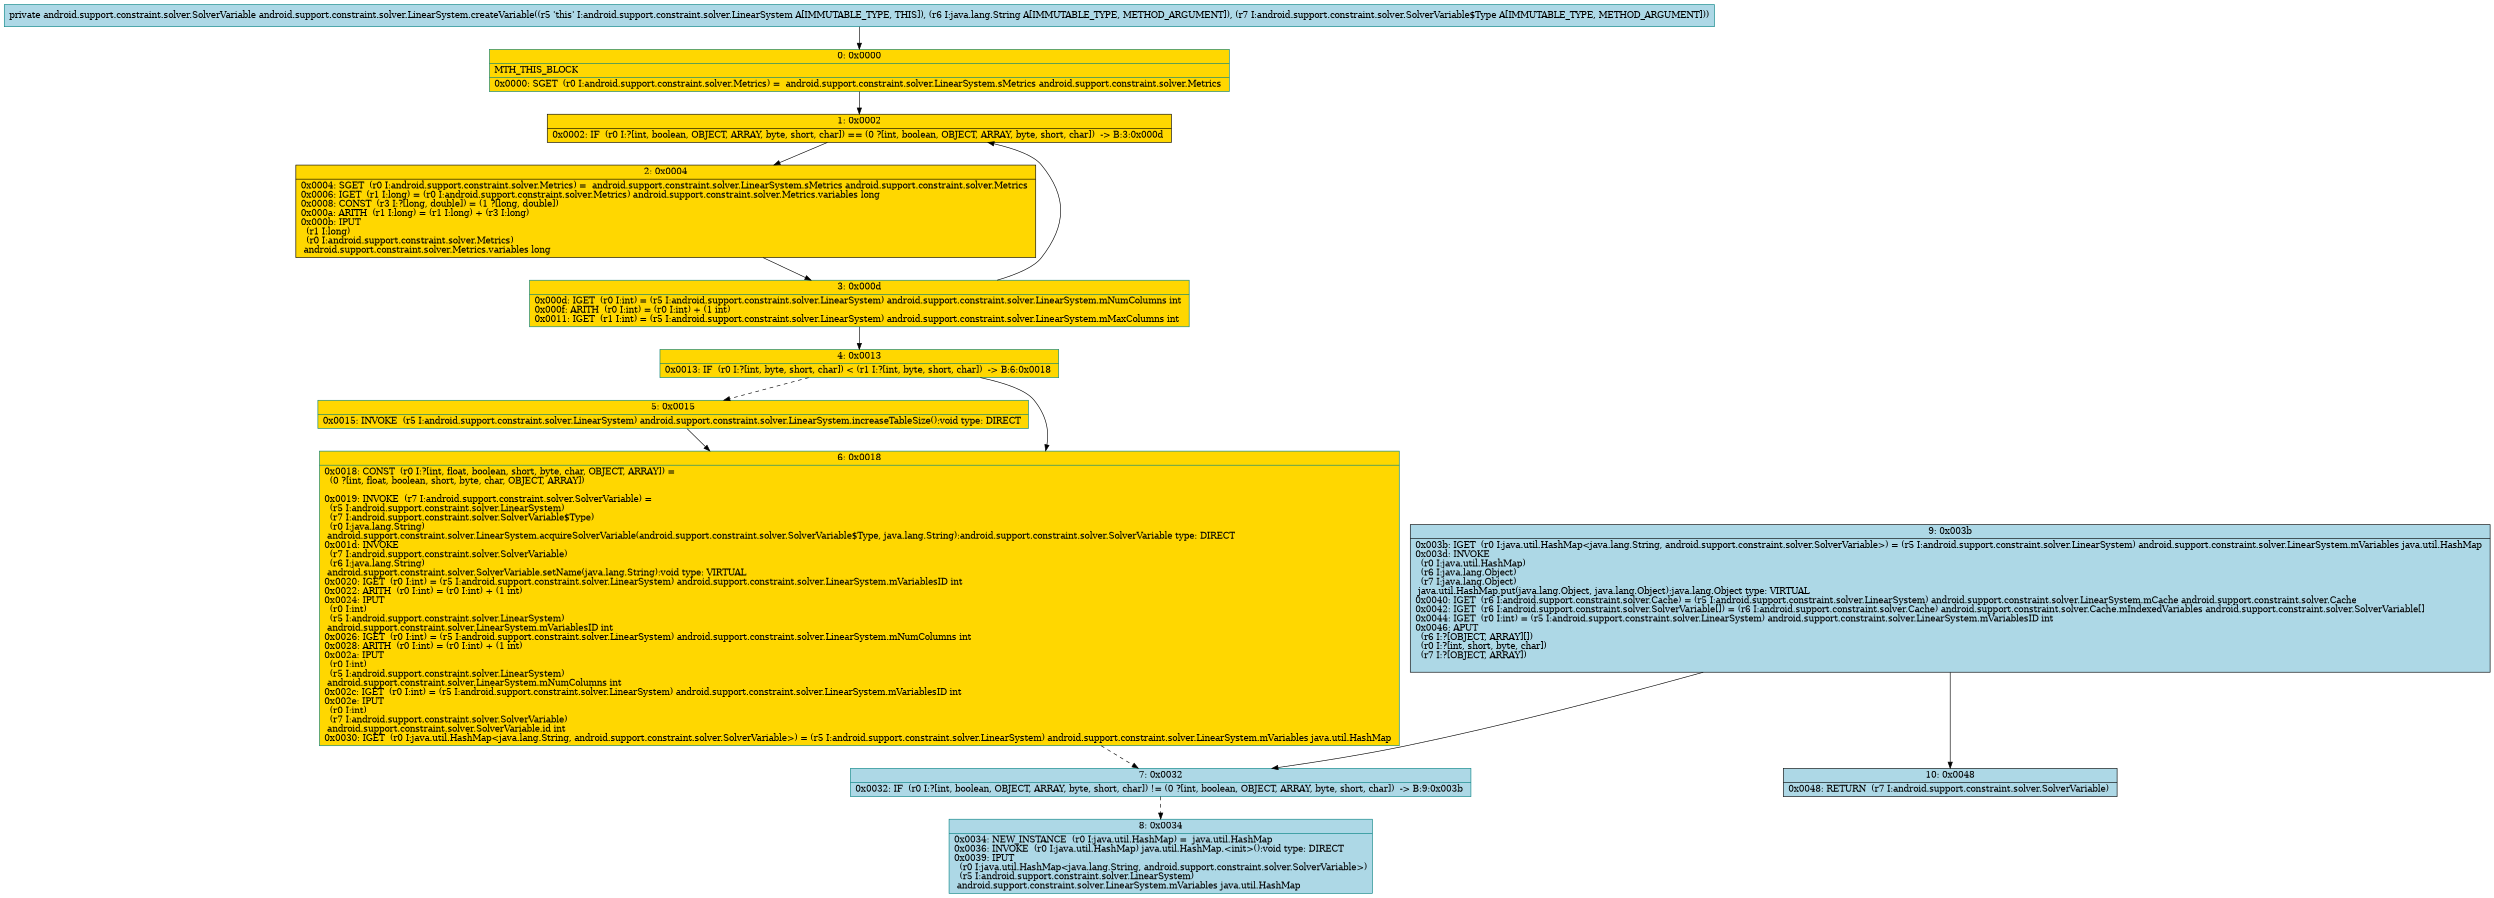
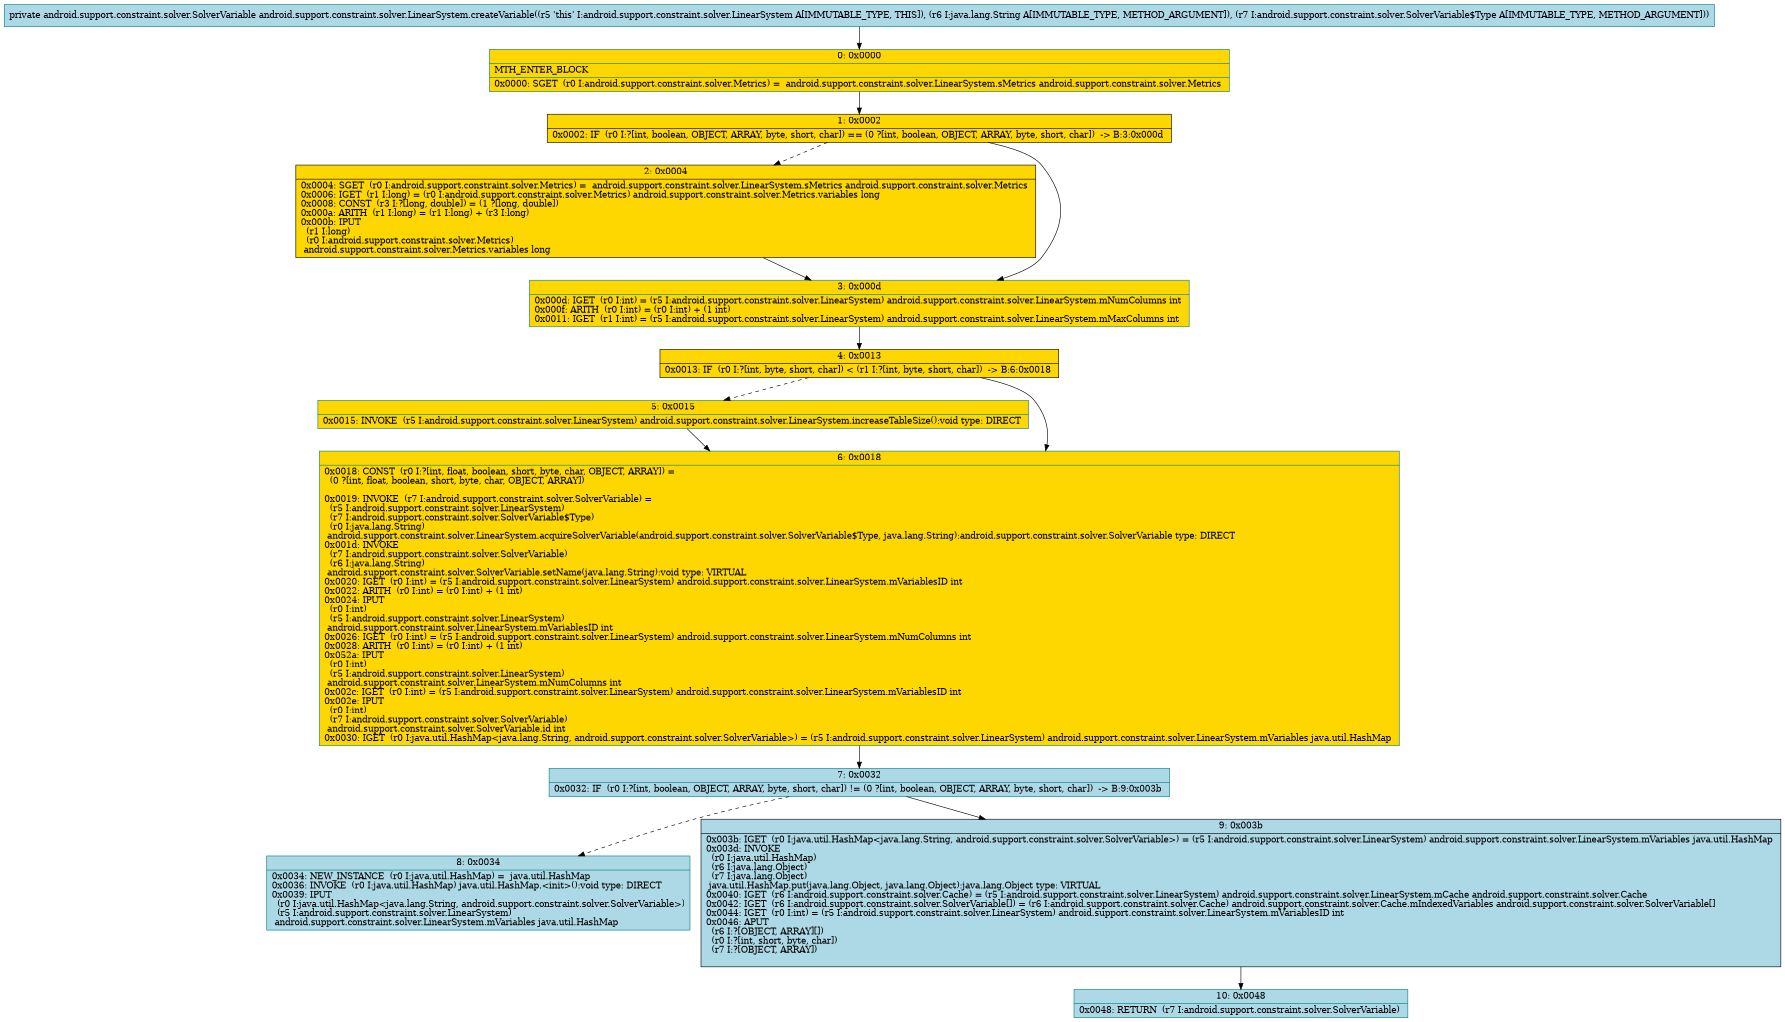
node "0: 0x0000": text "MTH_THIS_BLOCK" -> "MTH_ENTER_BLOCK"
edge "1: 0x0002" -> "2: 0x0004": style solid -> dashed
edge "3: 0x000d" -> "1: 0x0002": reversed
node "4: 0x0013": color teal -> black
node "6: 0x0018": text "0x002a: IPUT" -> "0x052a: IPUT"
edge "9: 0x003b" -> "7: 0x0032": reversed
edge "6: 0x0018" -> "7: 0x0032": style dashed -> solid
node "10: 0x0048": color black -> teal
